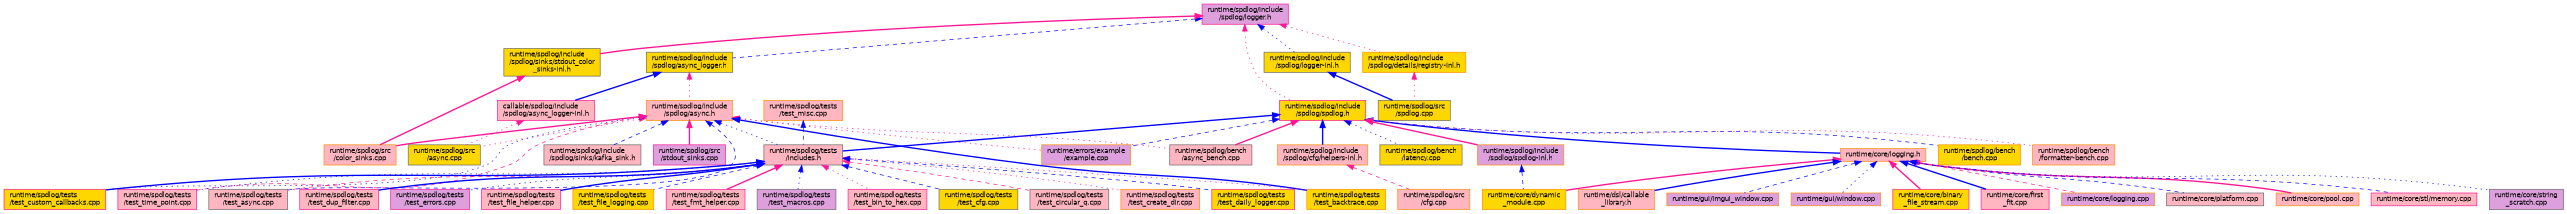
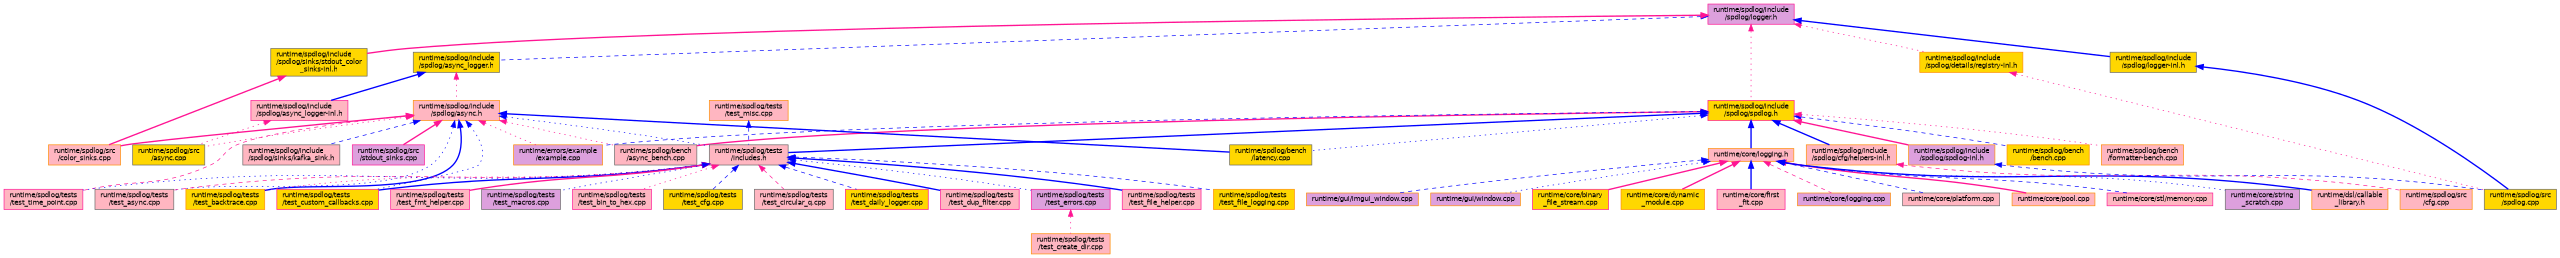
edge "runtime/spdlog/include /spdlog/logger-inl.h" -> "runtime/spdlog/include /spdlog/logger.h": style dotted -> bold
node "callable/spdlog/include /spdlog/async_logger-inl.h": label "callable/spdlog/include /spdlog/async_logger-inl.h" -> "runtime/spdlog/include /spdlog/async_logger-inl.h"
edge "runtime/spdlog/bench /latency.cpp" -> "runtime/spdlog/include /spdlog/async.h": added
edge "runtime/spdlog/tests /test_create_dir.cpp" -> "runtime/spdlog/tests /includes.h": now "runtime/spdlog/tests /test_create_dir.cpp" -> "runtime/spdlog/tests /test_errors.cpp"
edge "runtime/core/dynamic _module.cpp" -> "runtime/spdlog/include /spdlog/spdlog-inl.h": now "runtime/spdlog/src /spdlog.cpp" -> "runtime/spdlog/include /spdlog/spdlog-inl.h"
edge "runtime/spdlog/tests /test_async.cpp" -> "runtime/spdlog/include /spdlog/async.h": style dashed -> dotted
